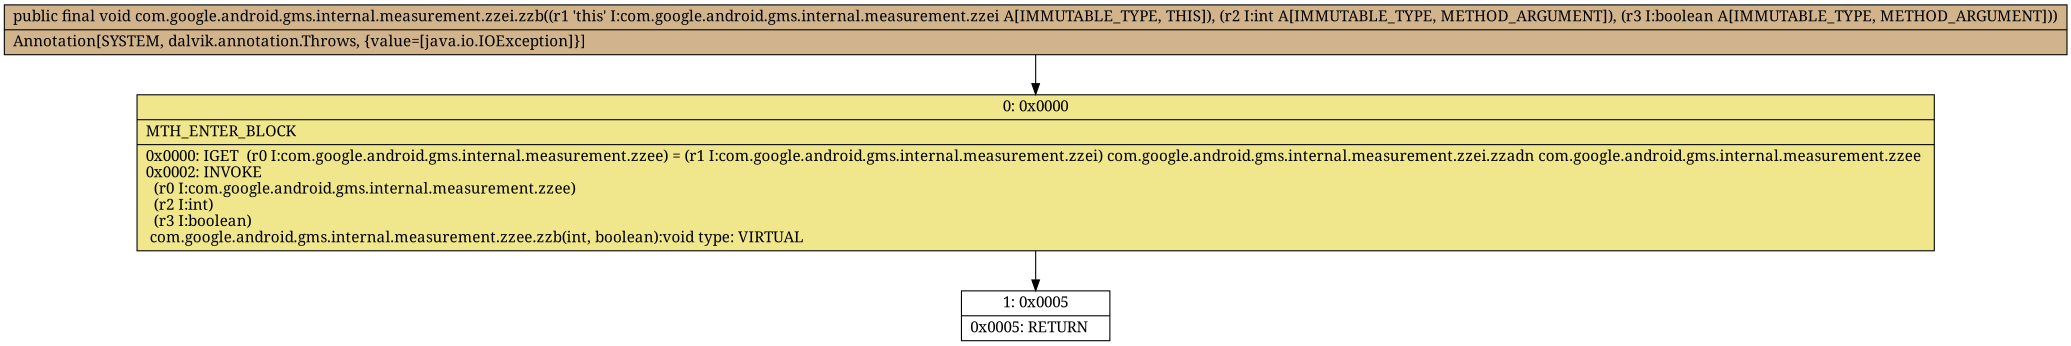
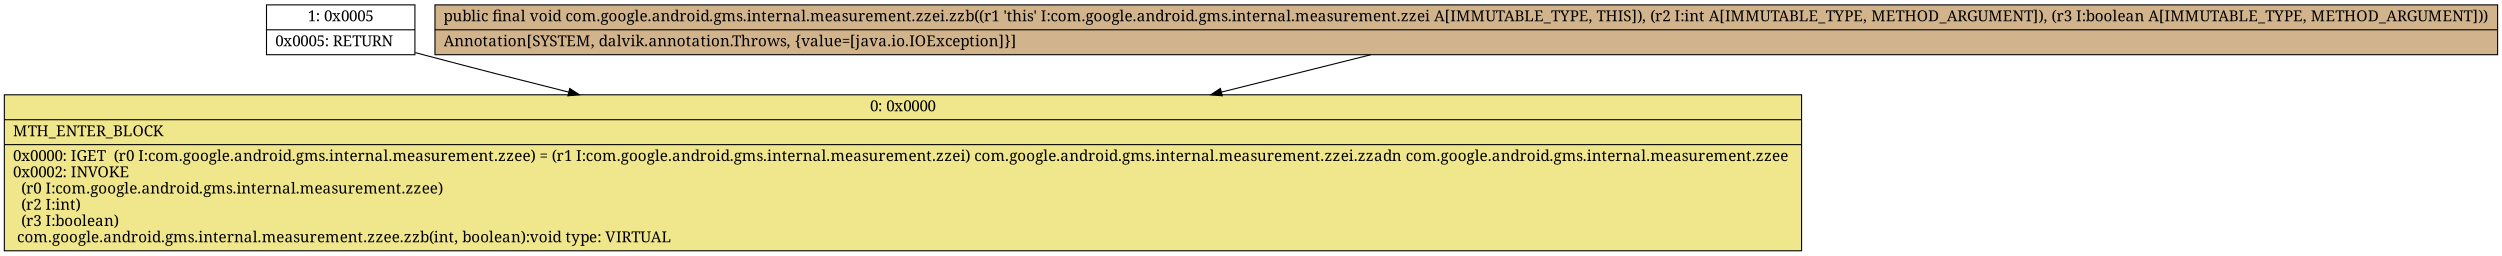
edge "0: 0x0000" -> "1: 0x0005": reversed
